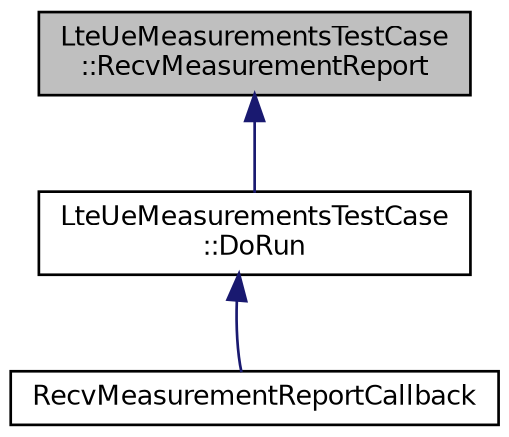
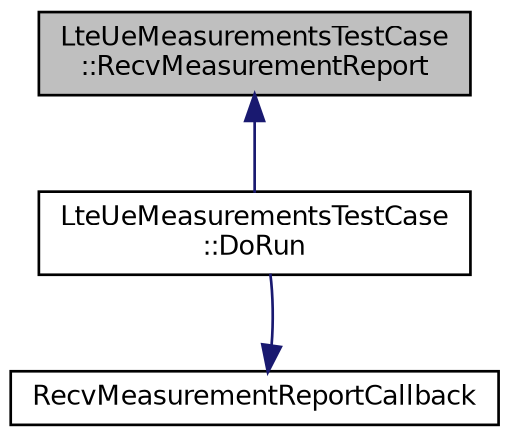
edge "RecvMeasurementReportCallback" -> "LteUeMeasurementsTestCase ::DoRun": reversed
